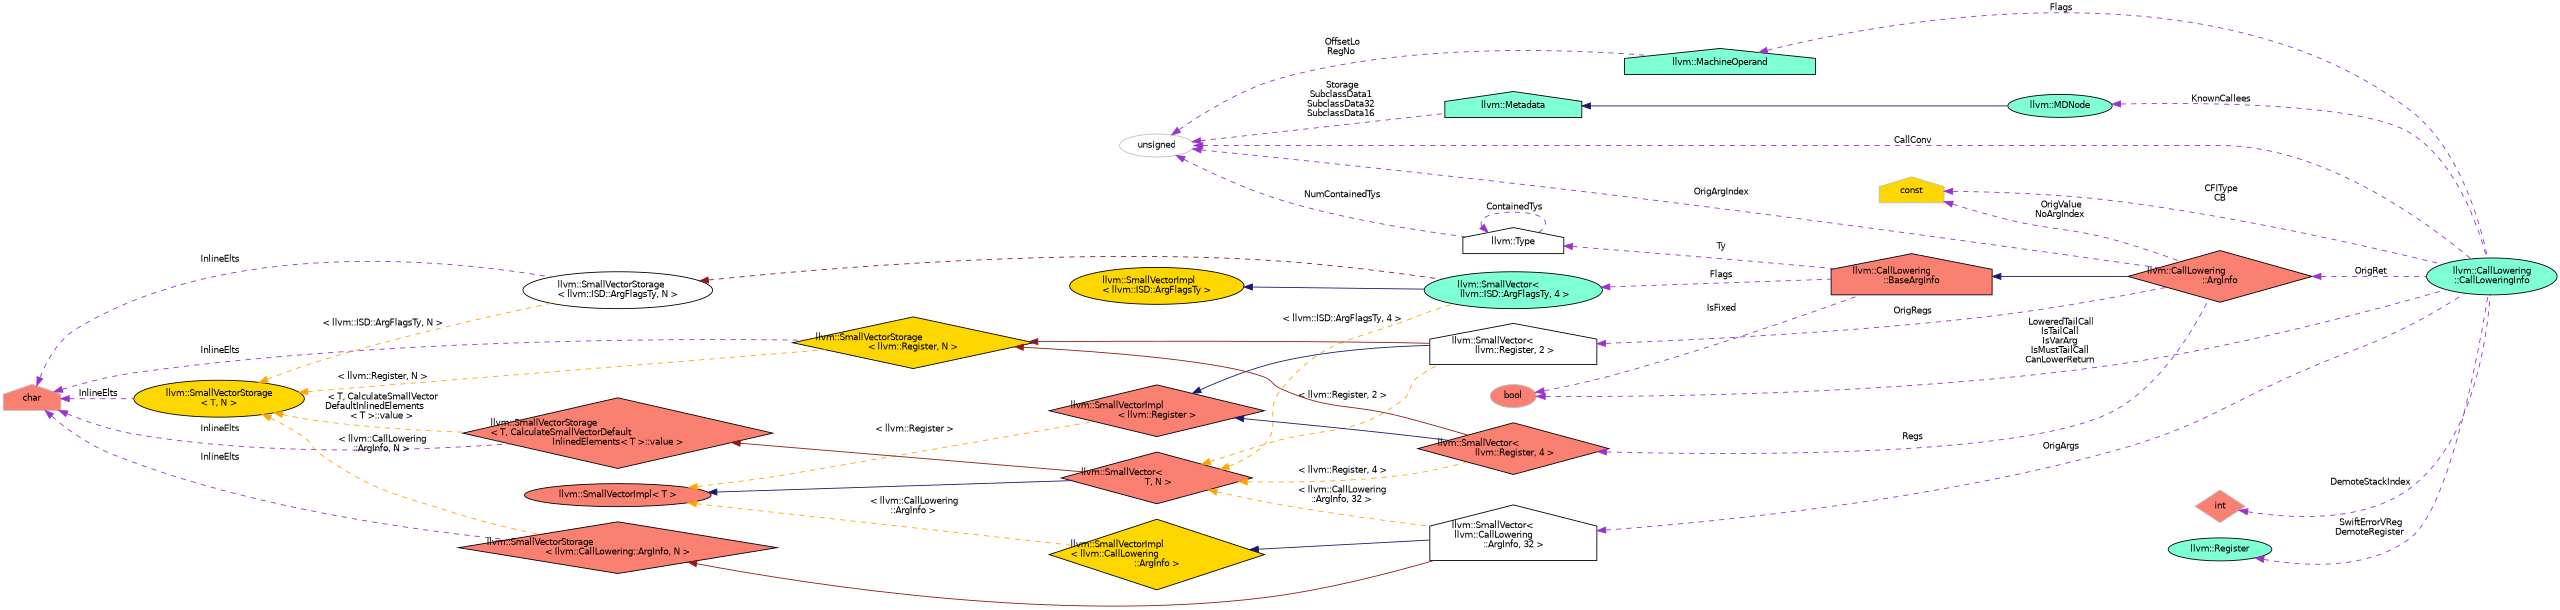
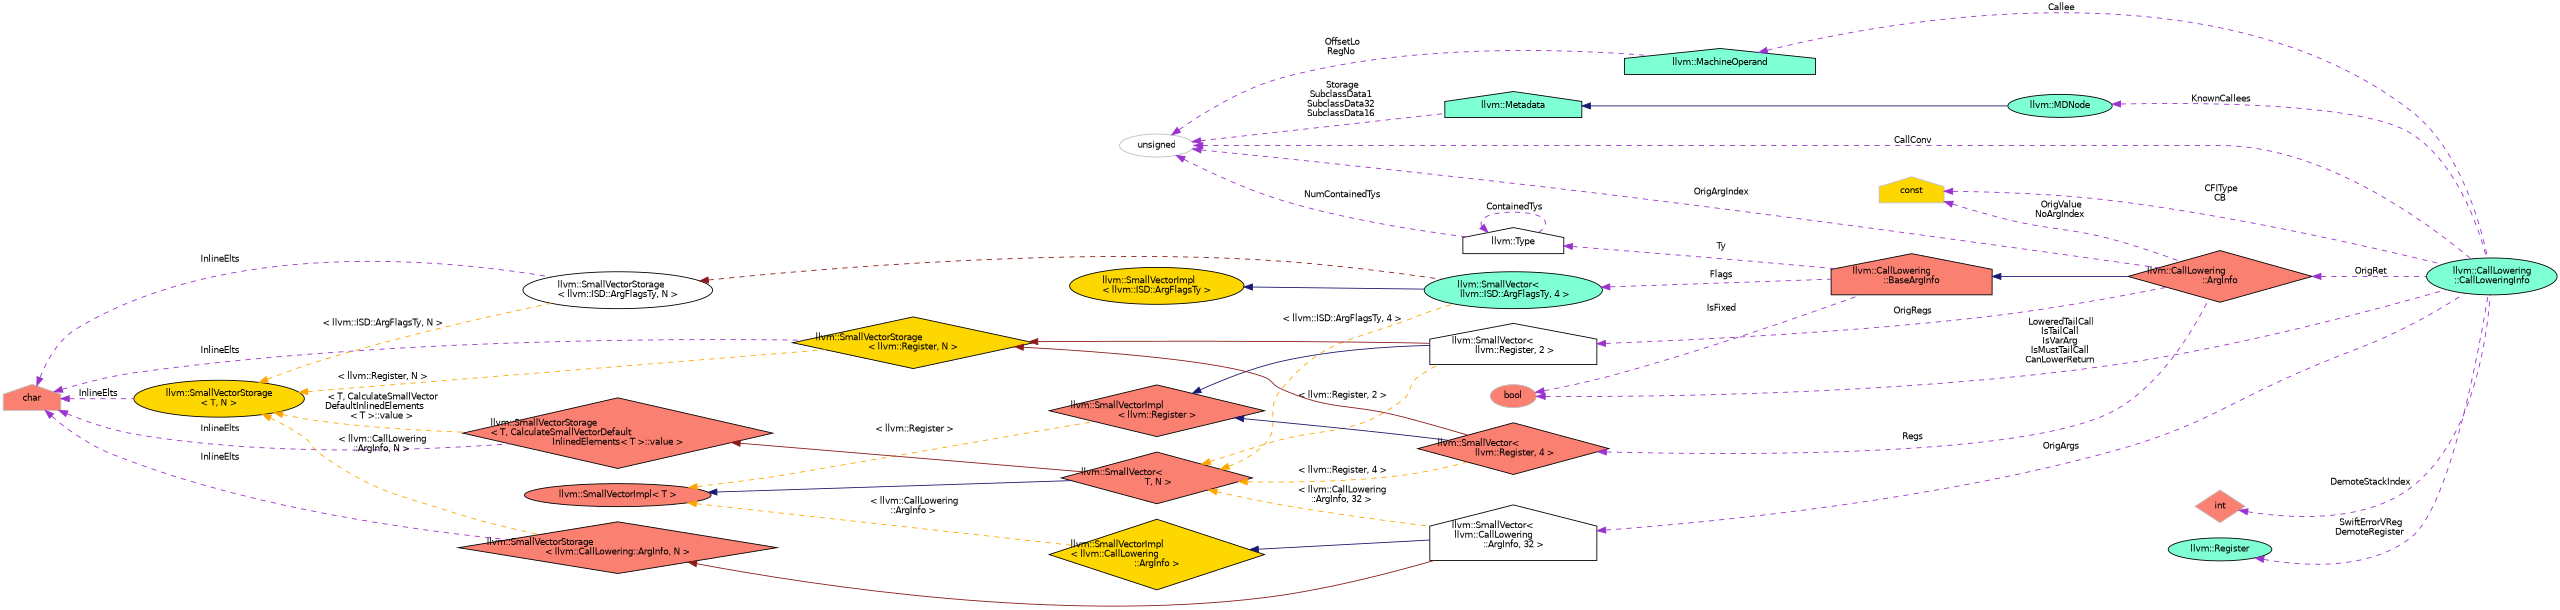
edge "llvm::CallLowering ::CallLoweringInfo" -> "llvm::MachineOperand": label " Flags" -> " Callee"
